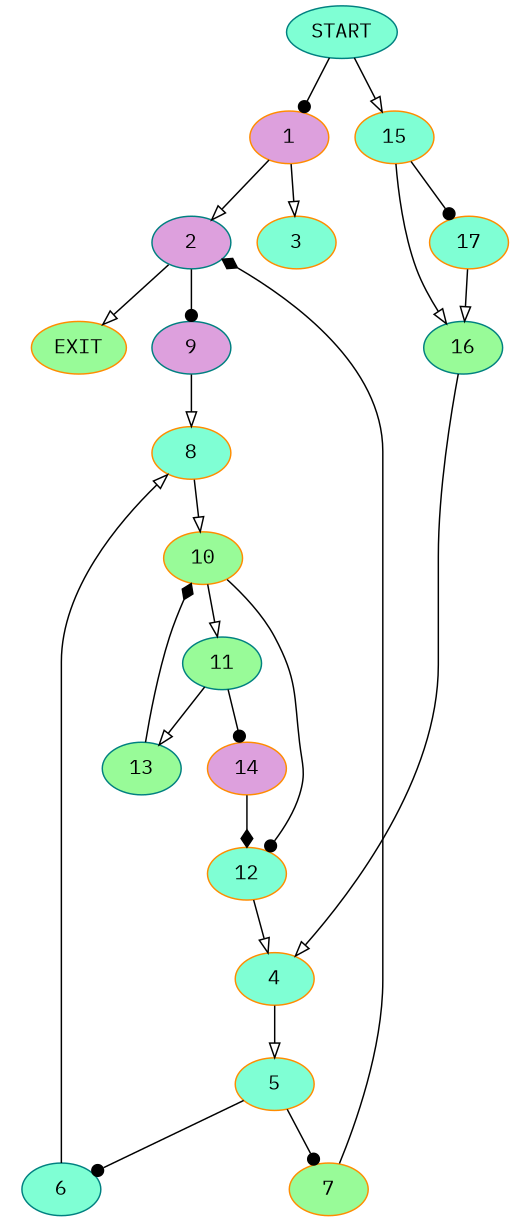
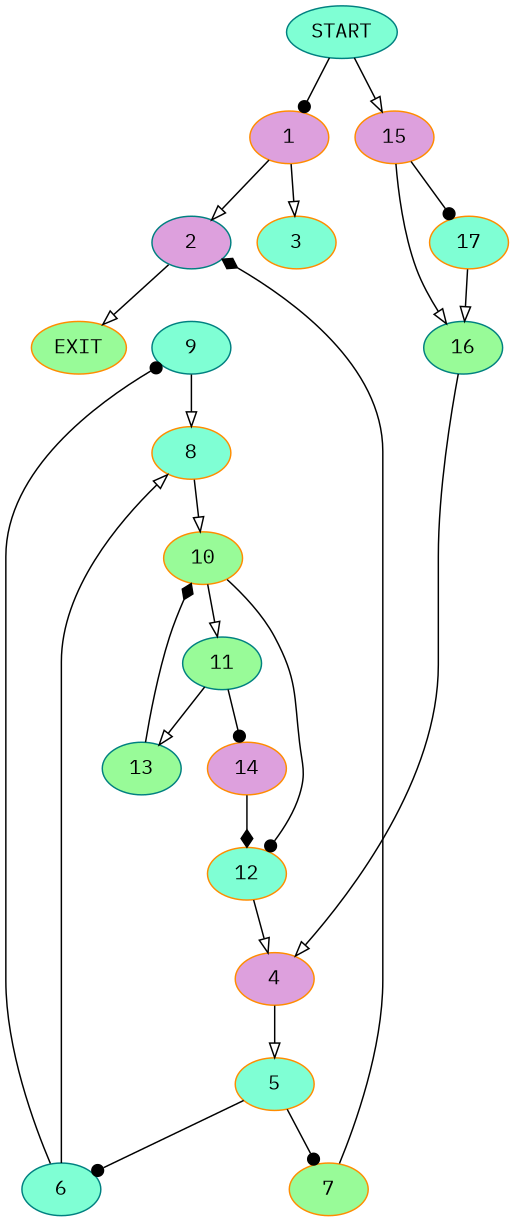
node "15": fillcolor aquamarine -> plum
edge "2" -> "9": now "6" -> "9"
node "9": fillcolor plum -> aquamarine
node "4": fillcolor aquamarine -> plum
